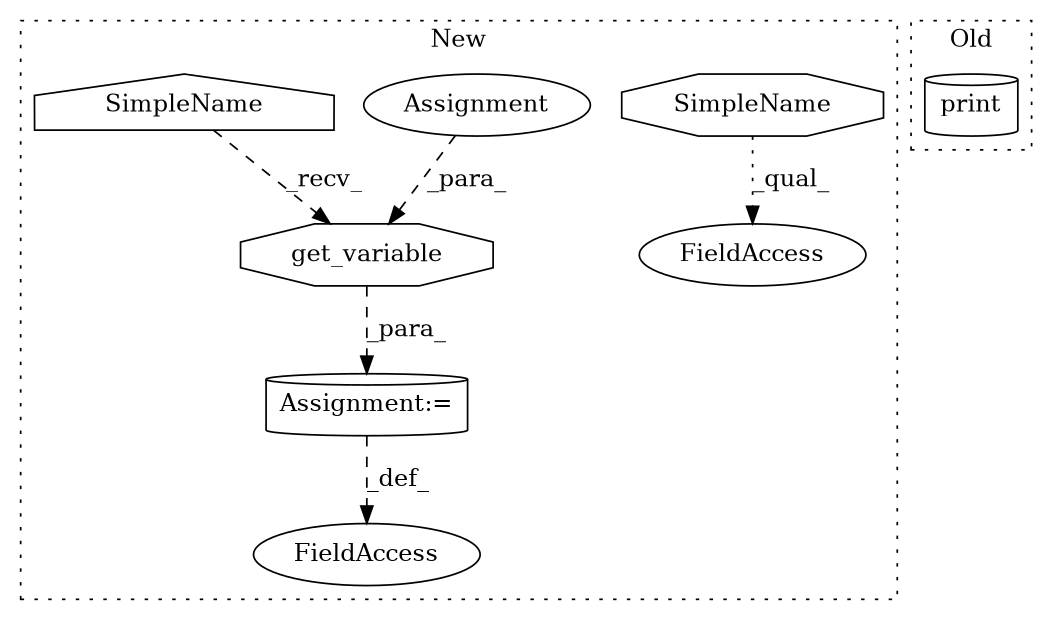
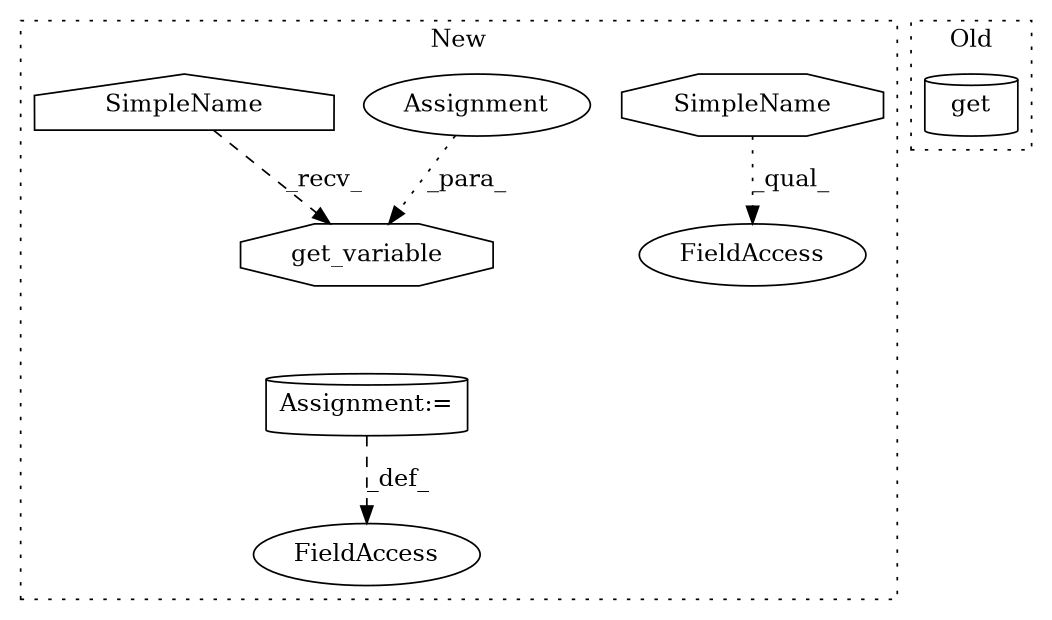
node "print": label "print" -> "get"
edge "Assignment" -> "get_variable": style dashed -> dotted
edge "get_variable" -> "Assignment:=": removed, label "_para_"
